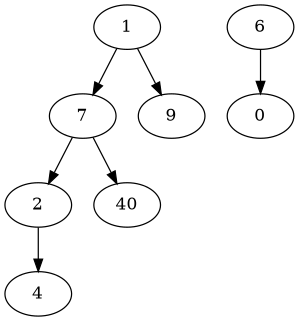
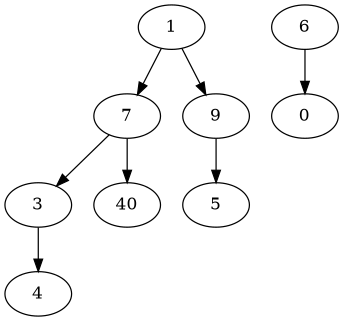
node "2": label "2" -> "3"
node "5": added
